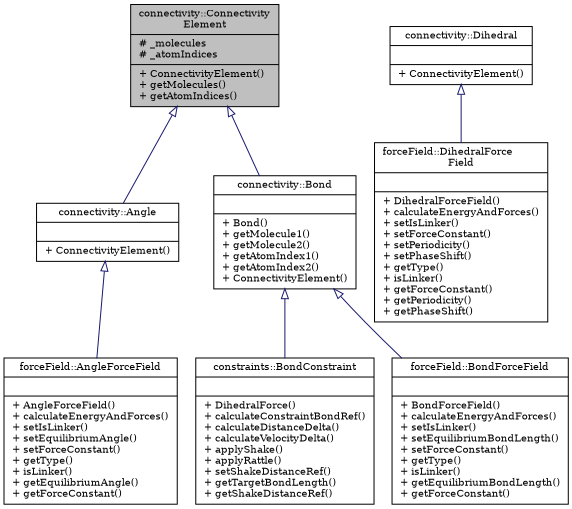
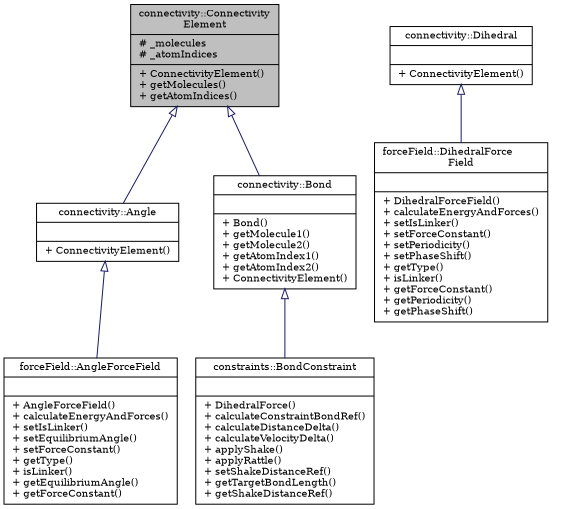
node "forceField::BondForceField": removed
